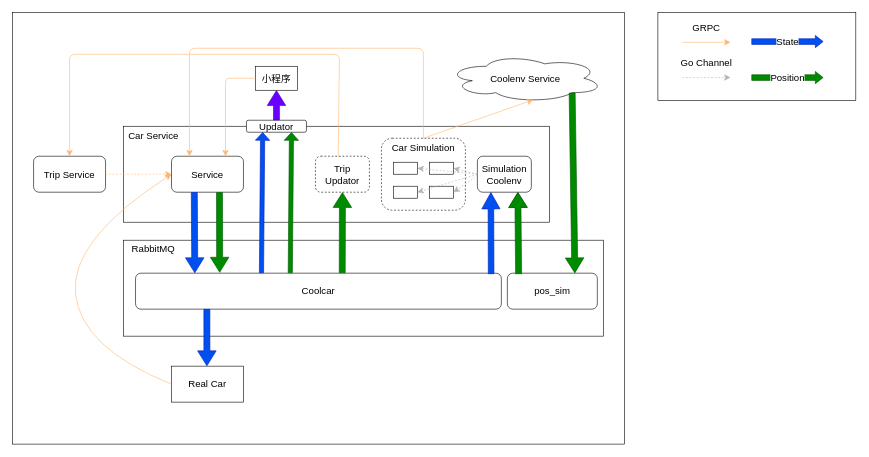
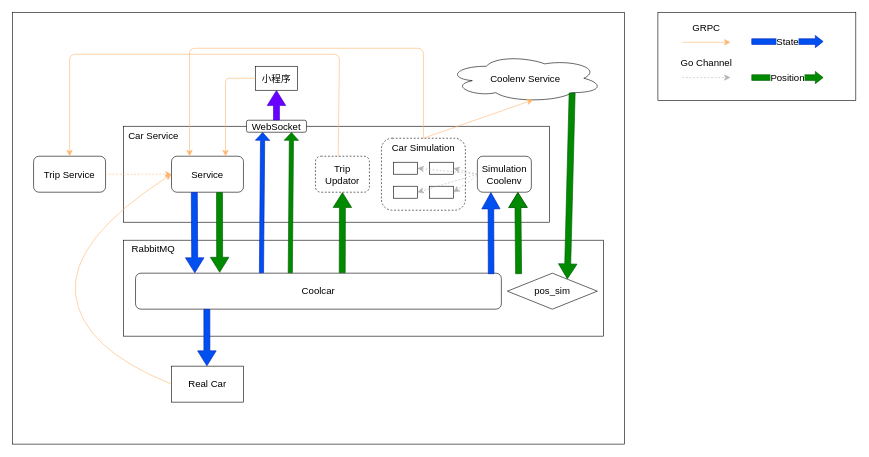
node "Updator": label "Updator" -> "WebSocket"
node "pos_sim": shape rounded rectangle -> diamond
